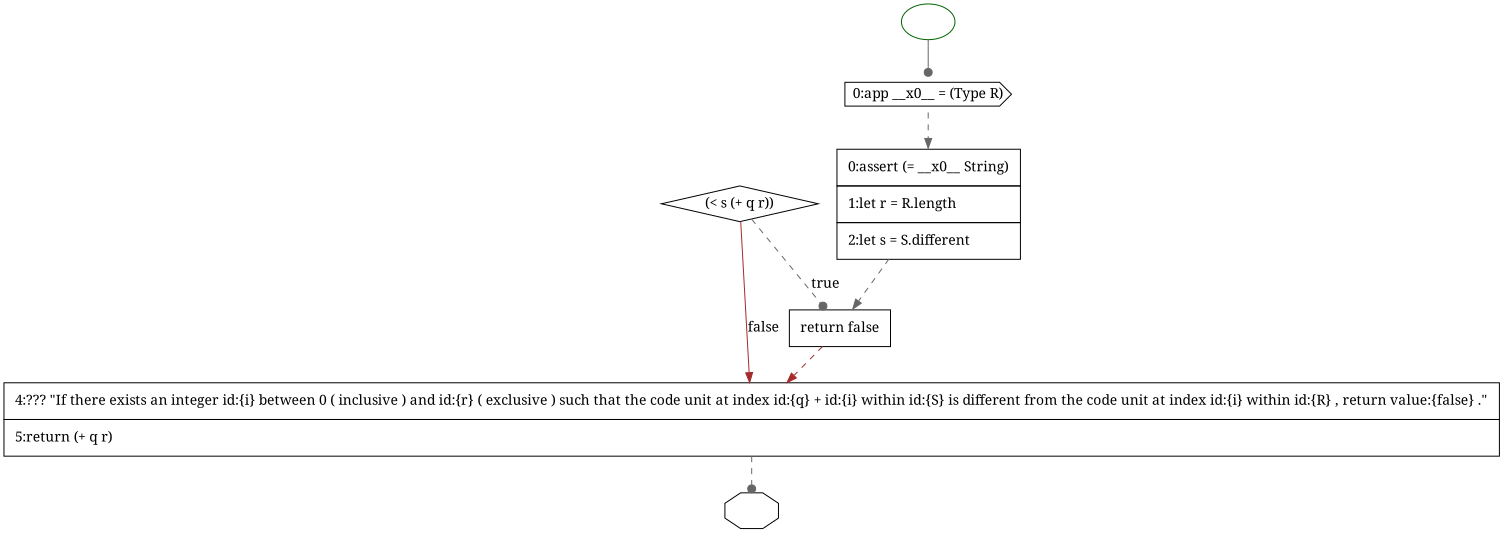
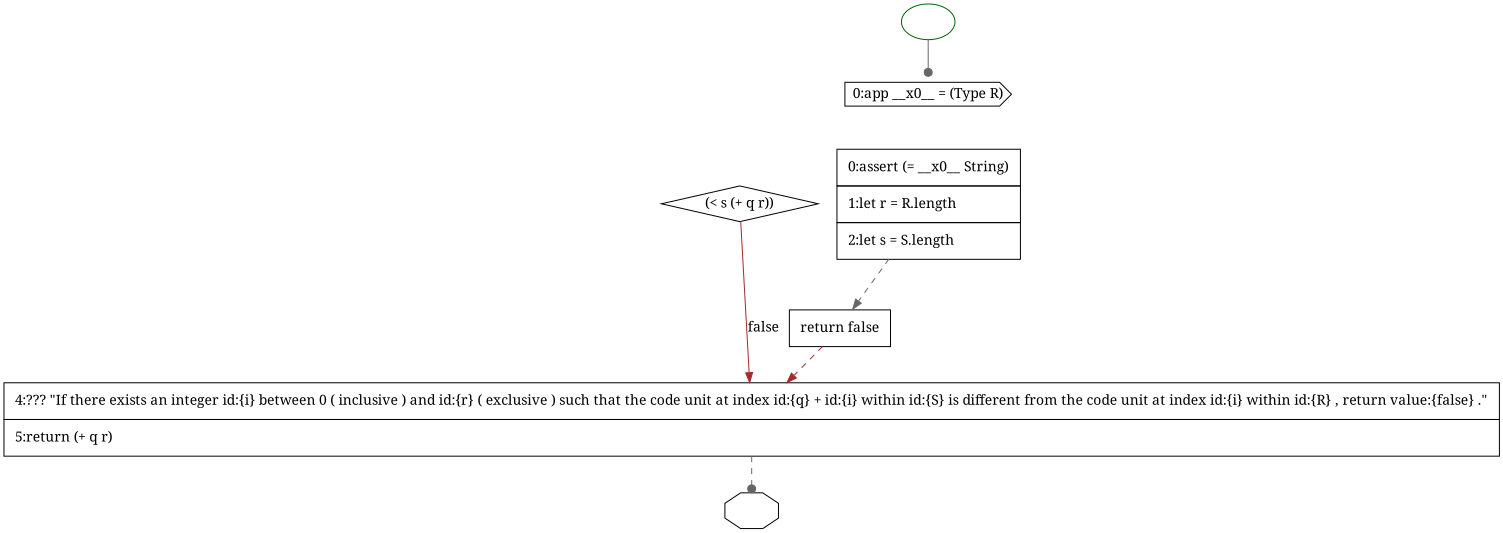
edge "0:app __x0__ = (Type R)" -> "0:assert (= __x0__ String)": removed
node "0:assert (= __x0__ String)": text "2:let s = S.different" -> "2:let s = S.length"
edge "(< s (+ q r))" -> "return false": removed, label "true"
